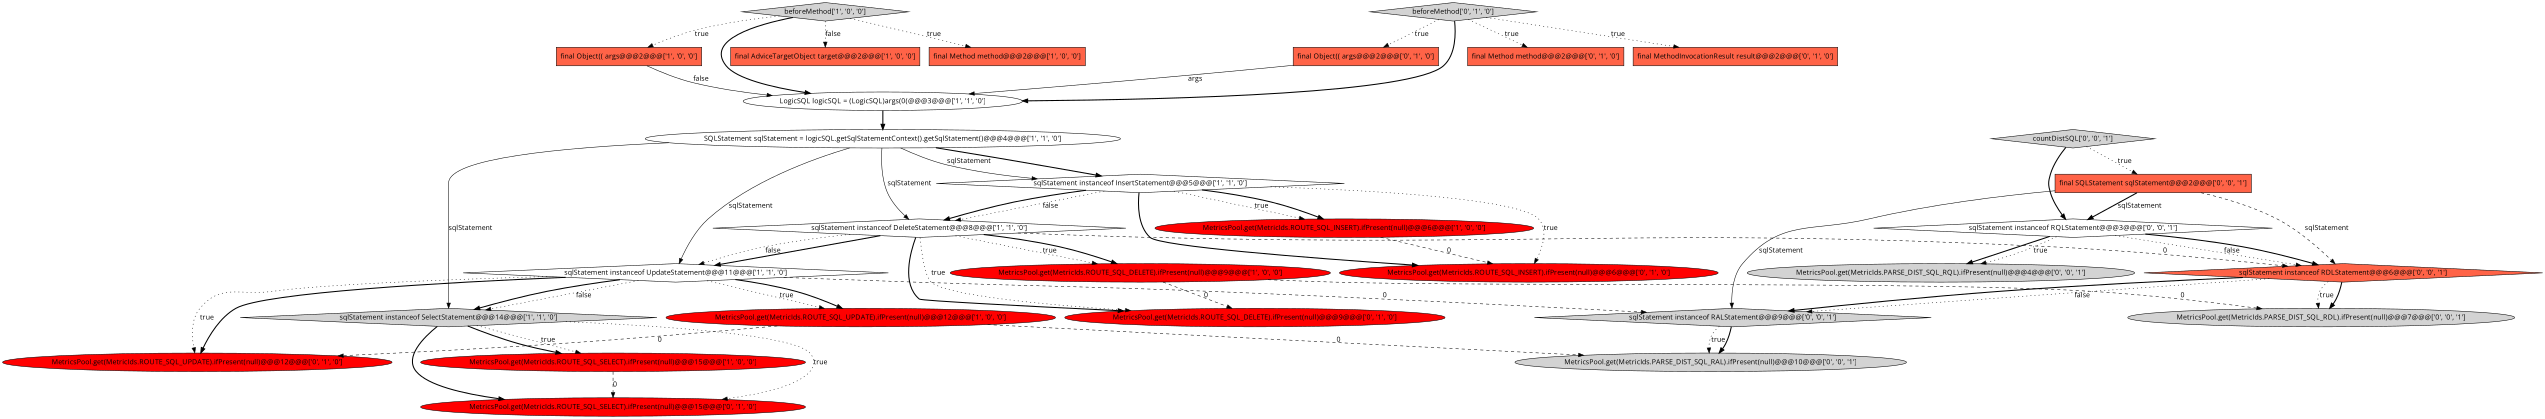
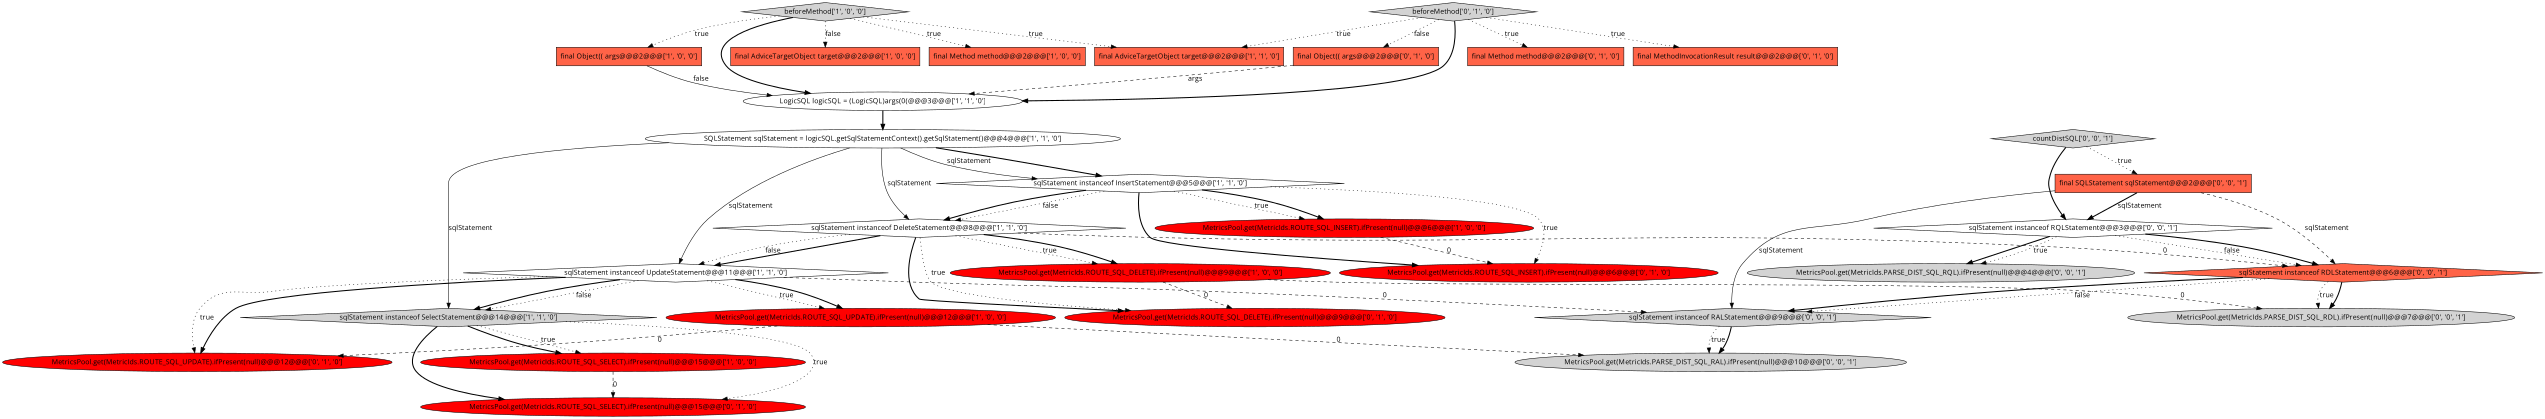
edge "beforeMethod['0', '1', '0']" -> "final Object(( args@@@2@@@['0', '1', '0']": label "true" -> "false"
node "final AdviceTargetObject target@@@2@@@['1', '1', '0']": added
edge "final Object(( args@@@2@@@['0', '1', '0']" -> "LogicSQL logicSQL = (LogicSQL)args(0(@@@3@@@['1', '1', '0']": style solid -> dashed
